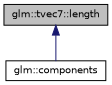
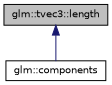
node "glm::tvec7::length": label "glm::tvec7::length" -> "glm::tvec3::length"
